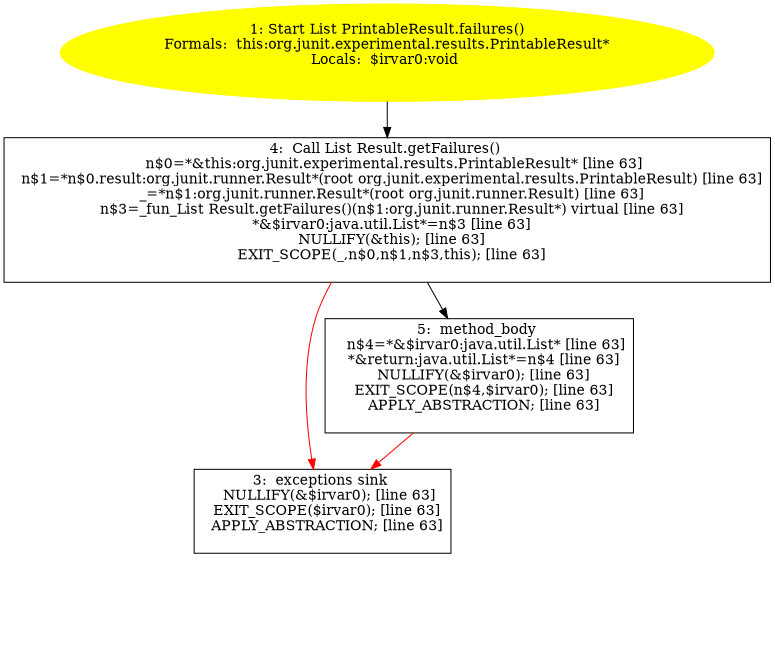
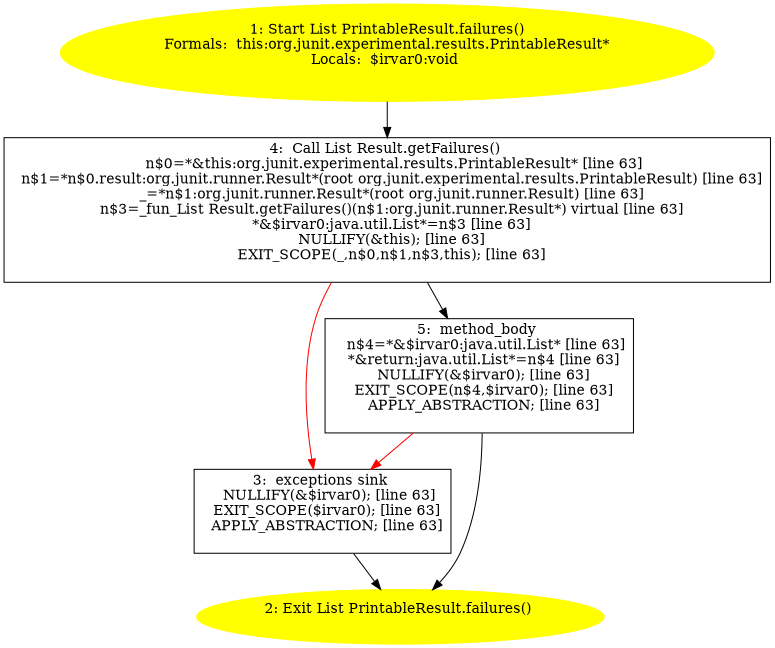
node "2: Exit List PrintableResult.failures()": added
